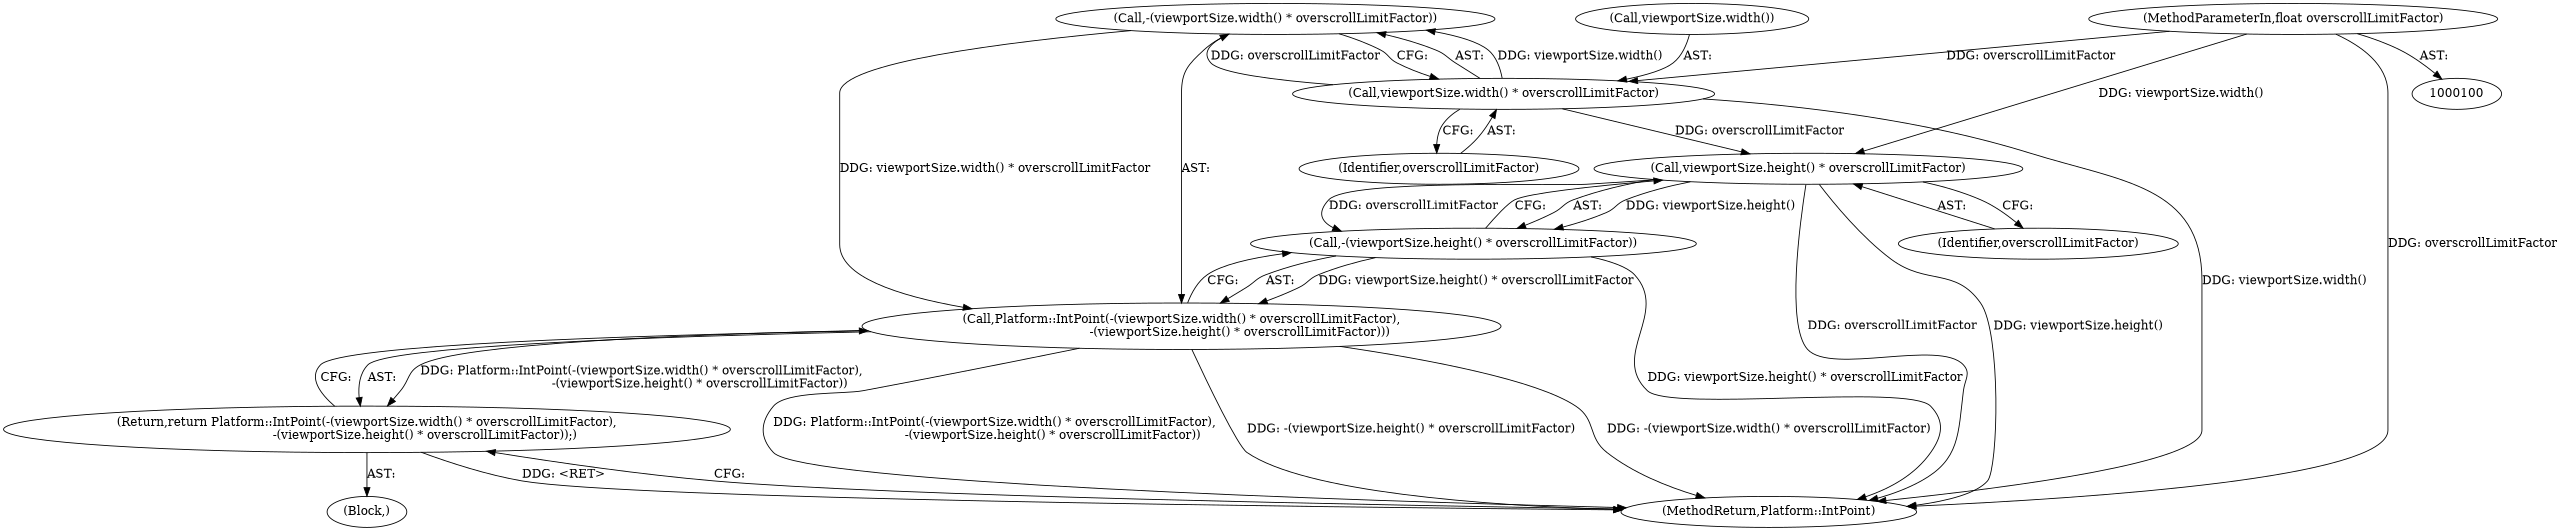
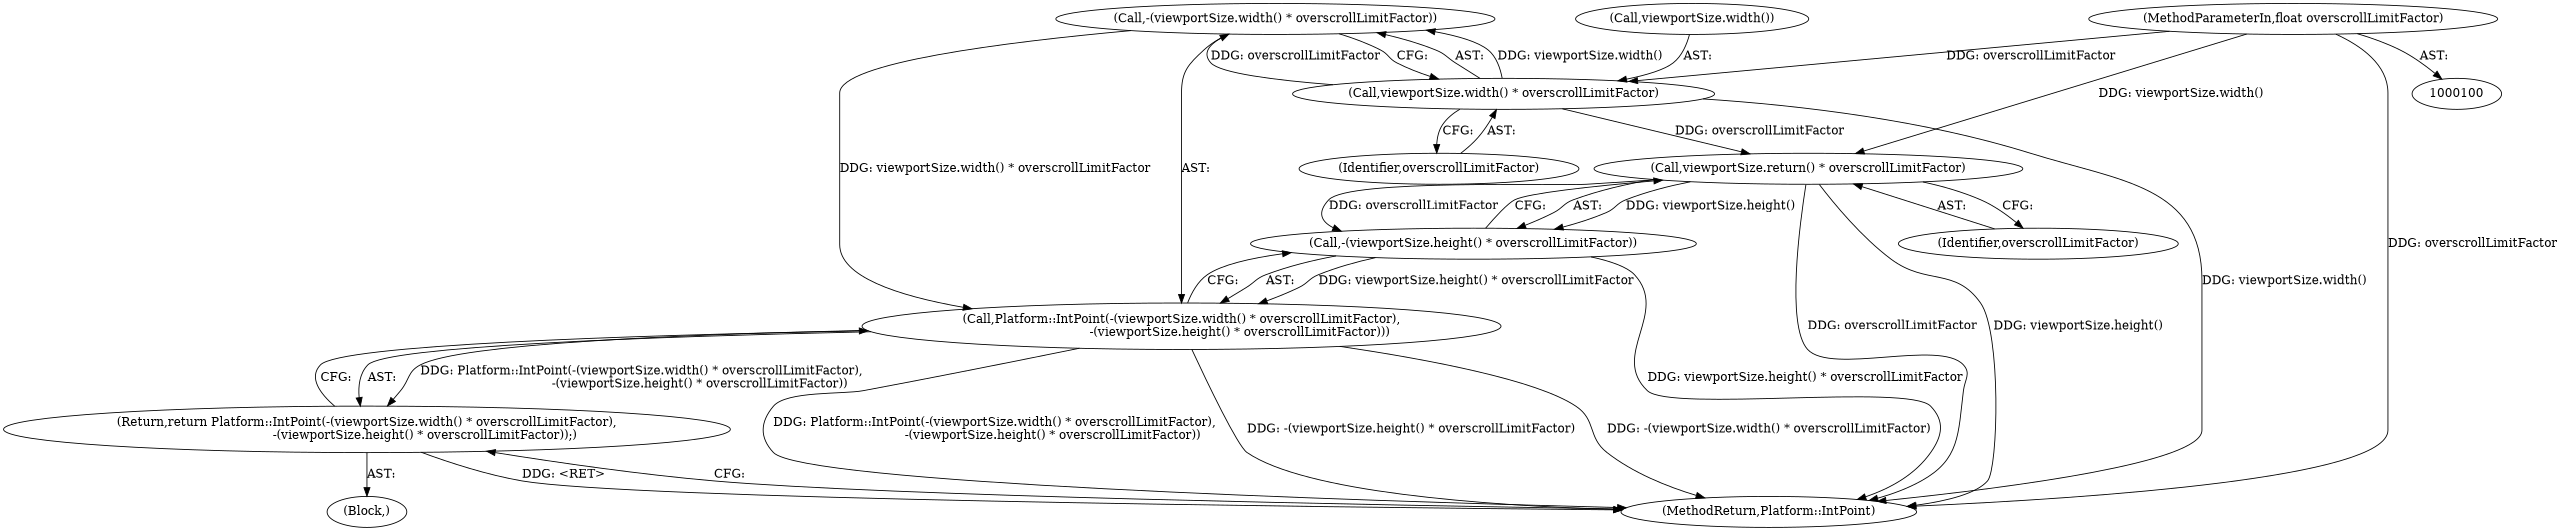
node "(Call,viewportSize.height() * overscrollLimitFactor)": label "(Call,viewportSize.height() * overscrollLimitFactor)" -> "(Call,viewportSize.return() * overscrollLimitFactor)"
